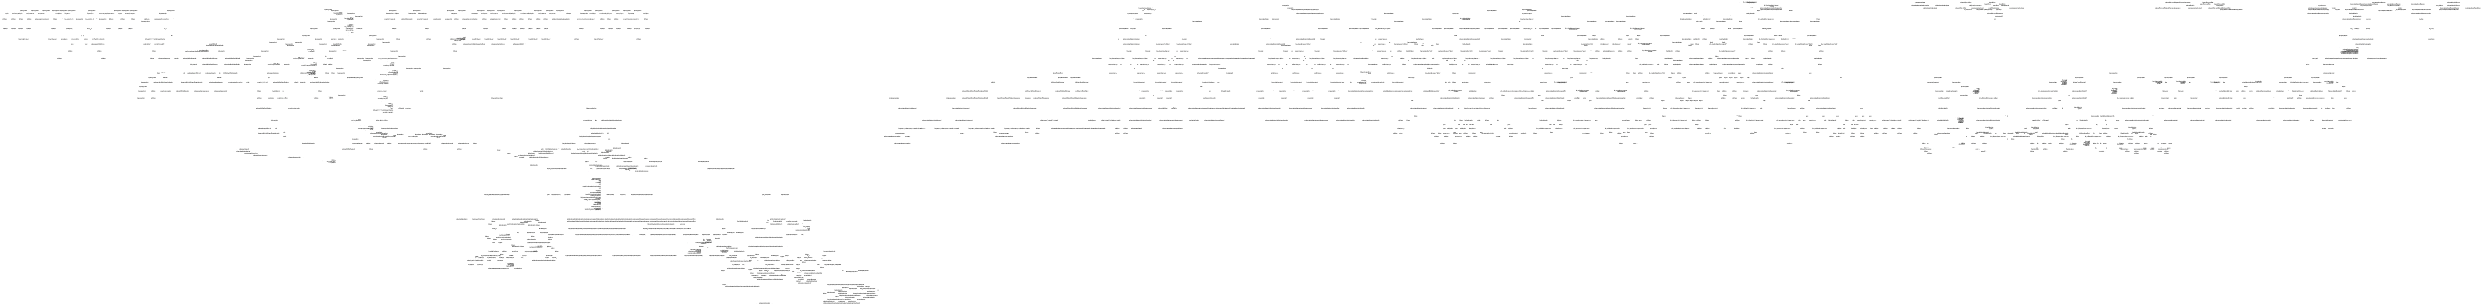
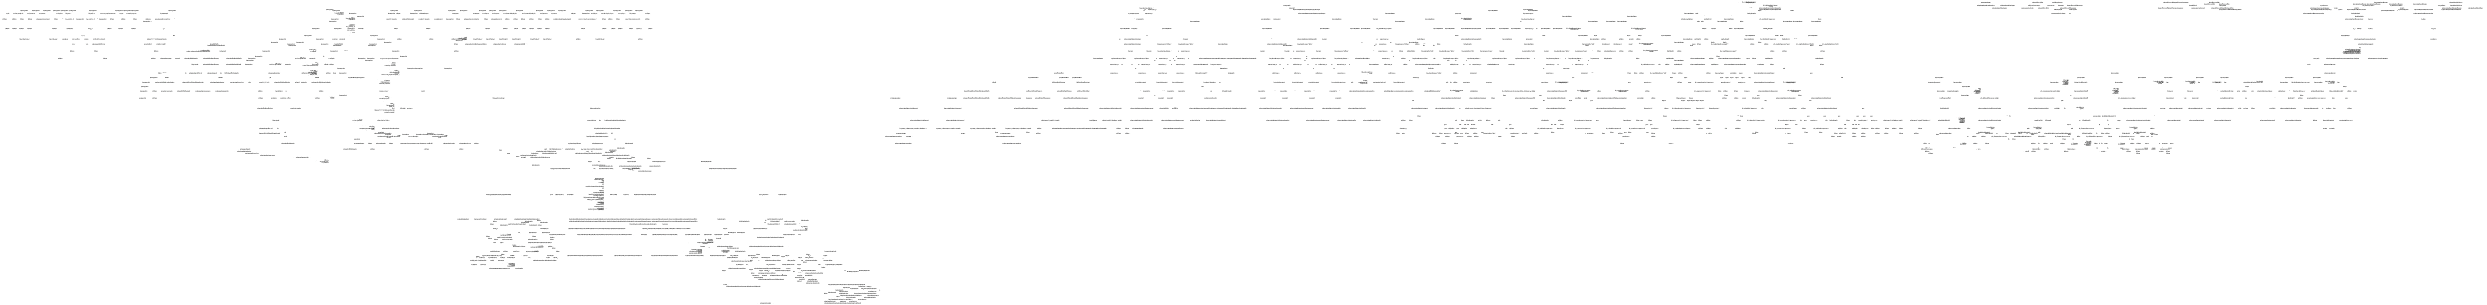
node "Nancy.Routing.MetadataModule<T>": removed
